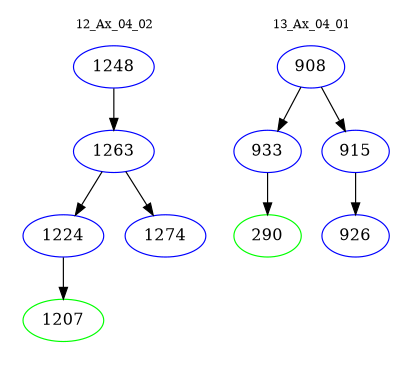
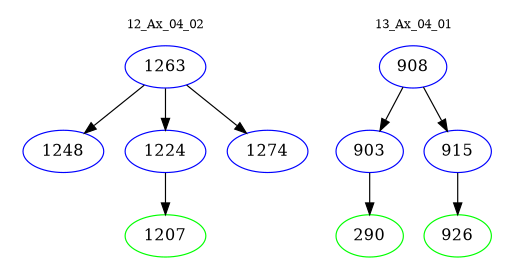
edge "1248" -> "1263": reversed
node "933": label "933" -> "903"
node "926": color blue -> green
